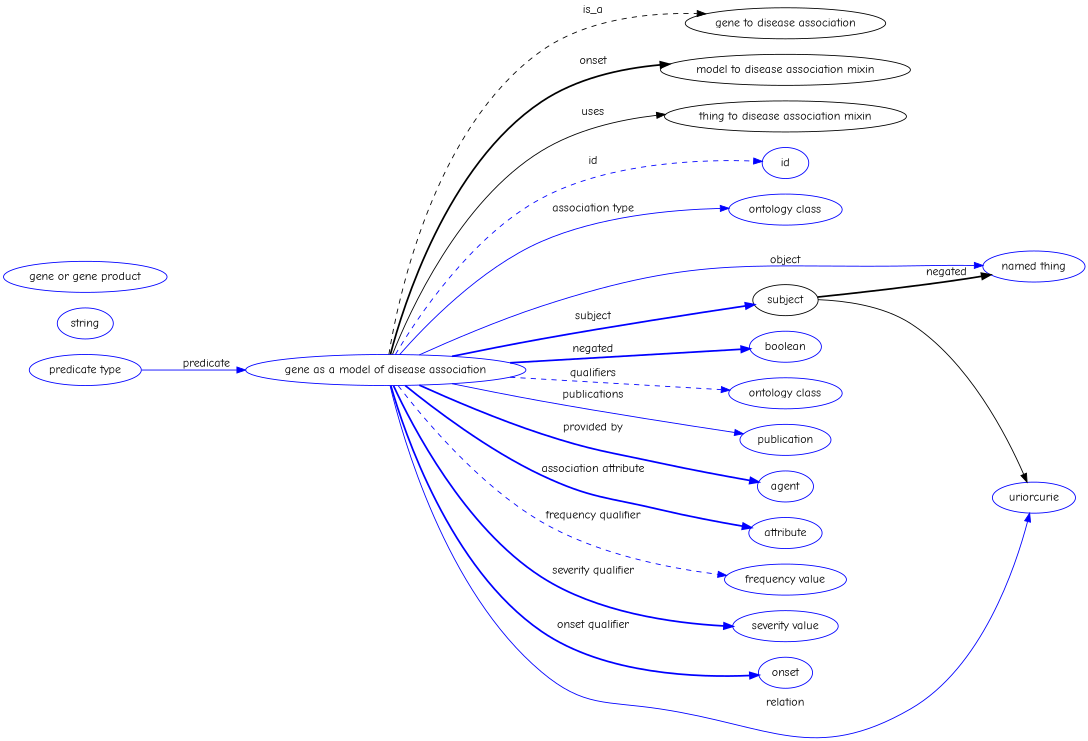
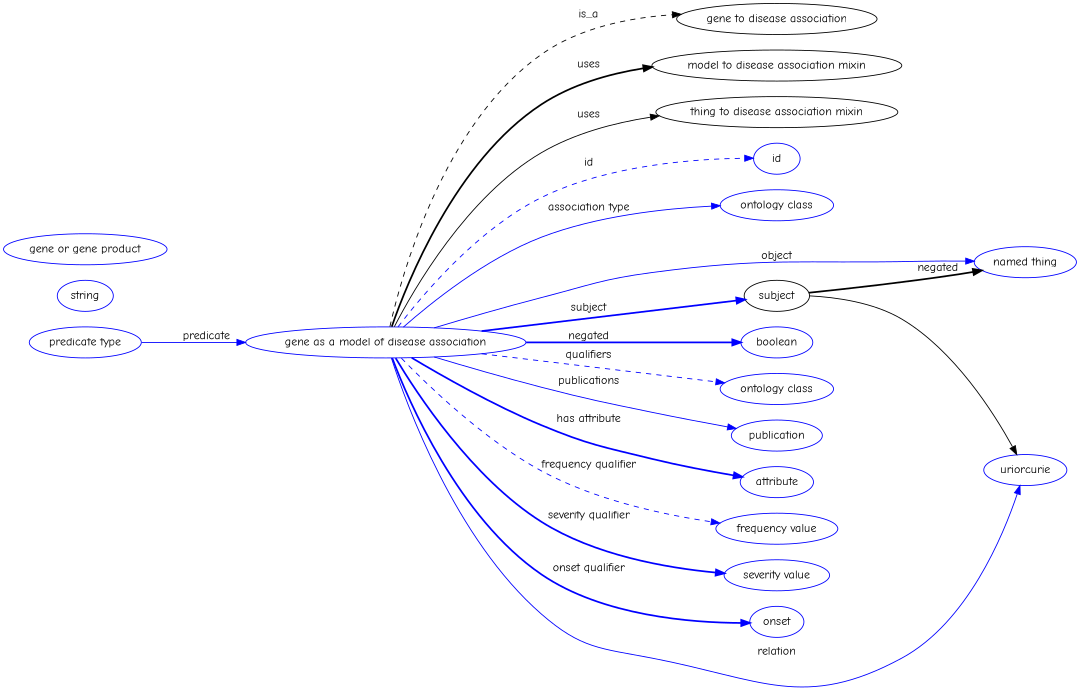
edge "gene as a model of disease association" -> "model to disease association mixin": label "onset" -> "uses"
edge "gene as a model of disease association" -> "attribute": label "association attribute" -> "has attribute"
node "agent": removed
